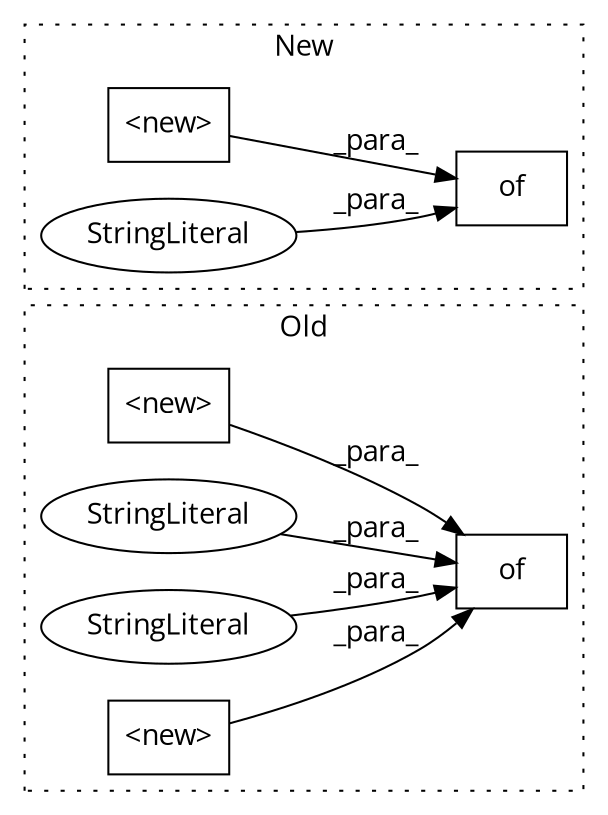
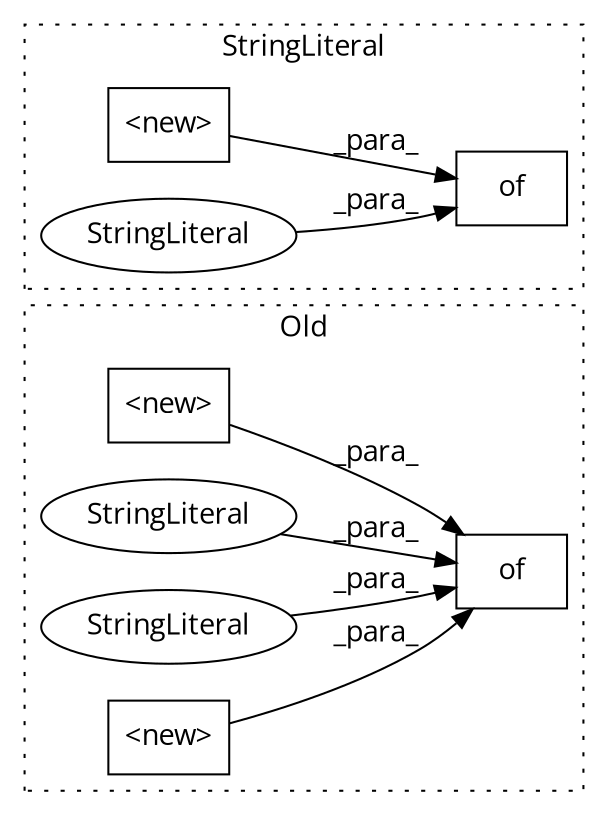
cluster "New": label "New" -> "StringLiteral"
